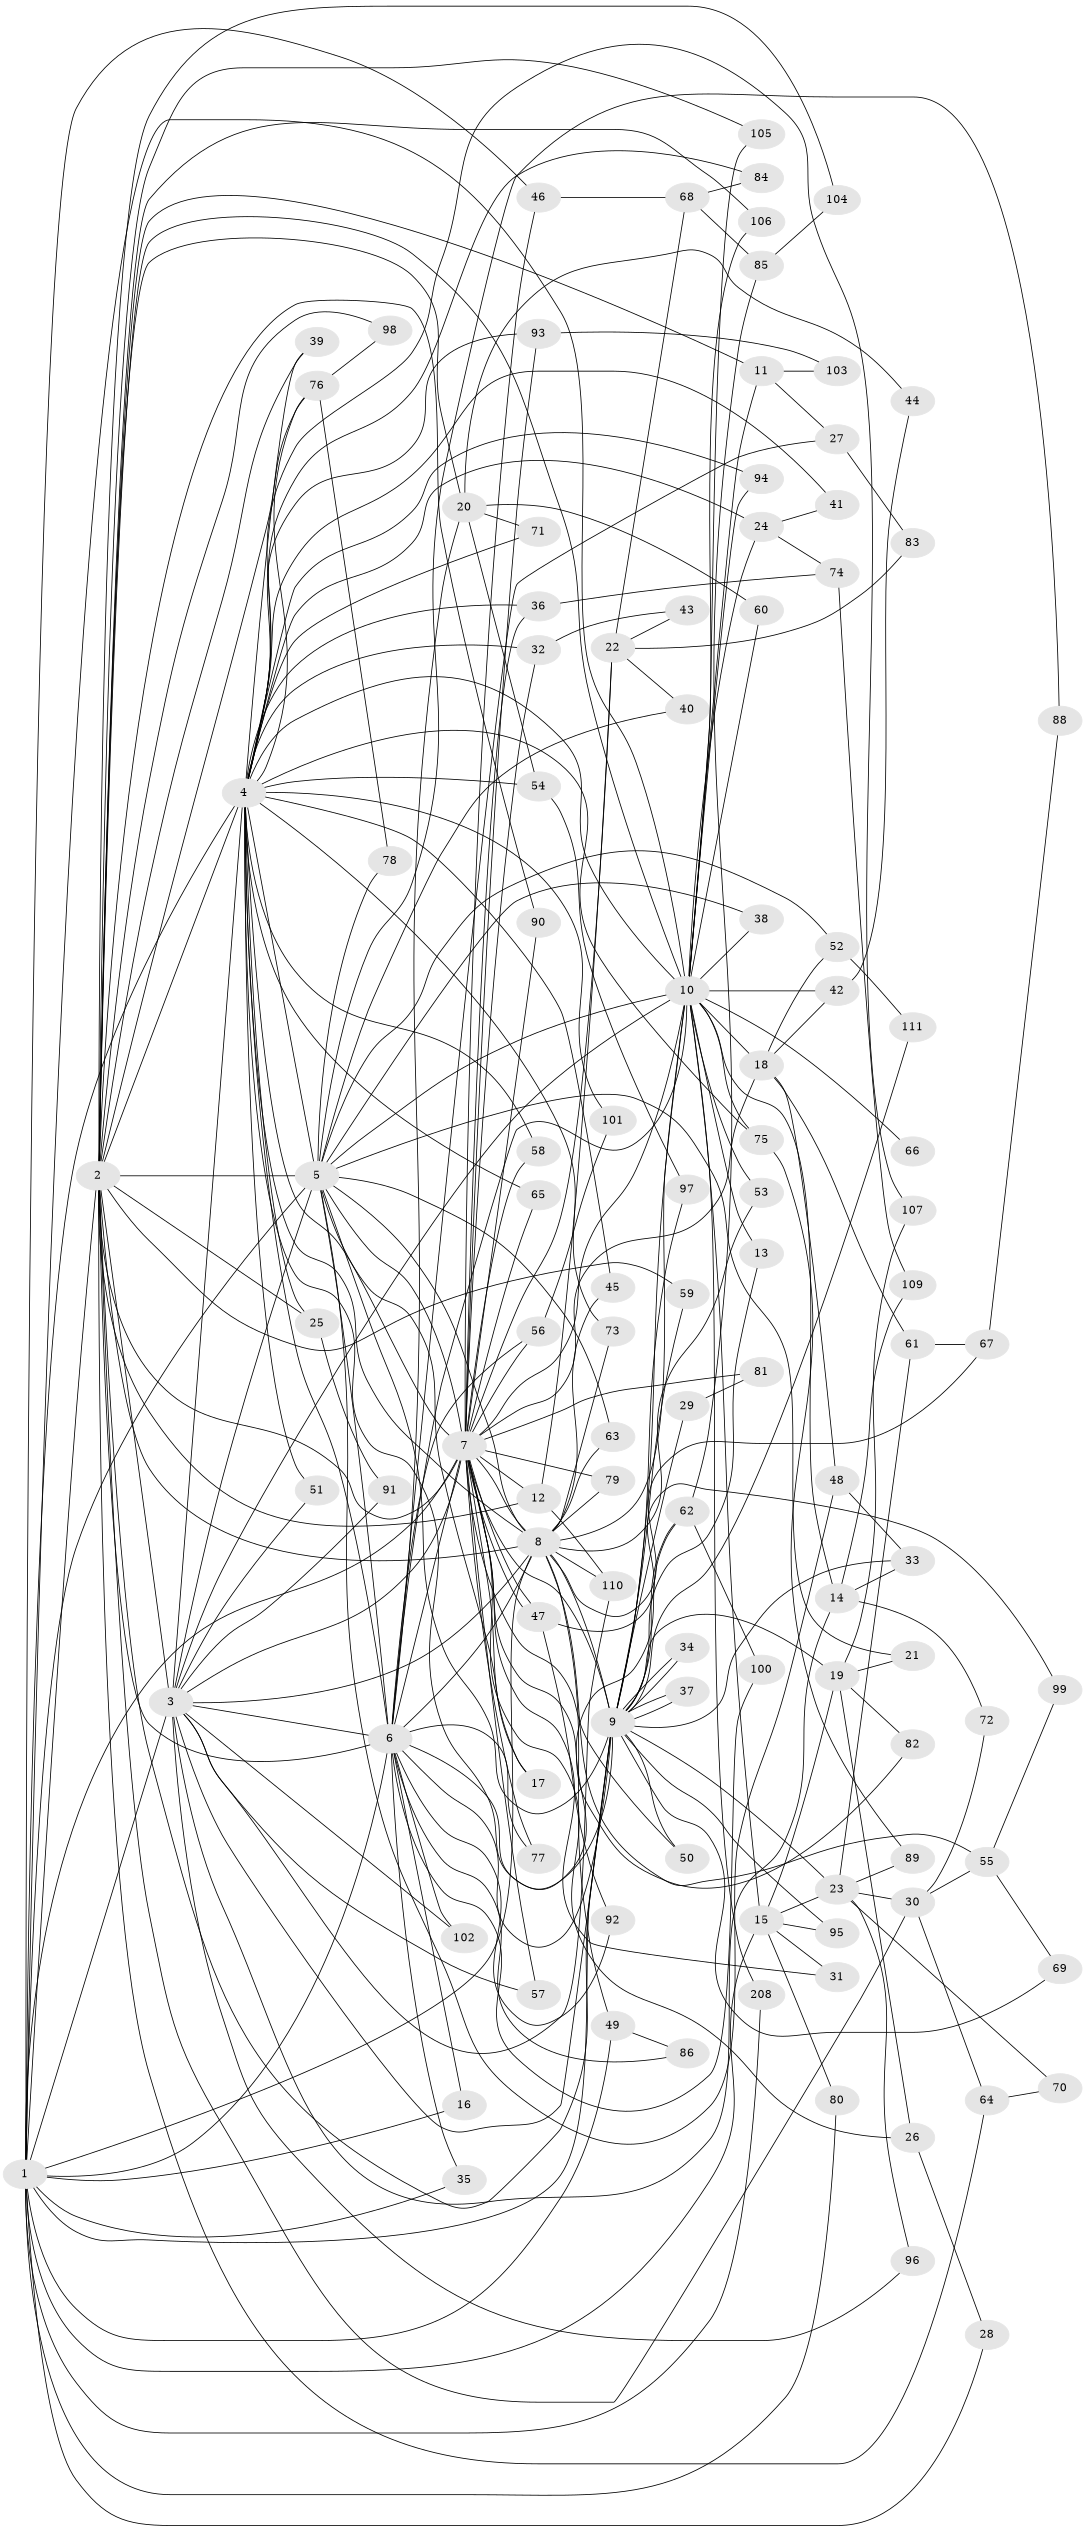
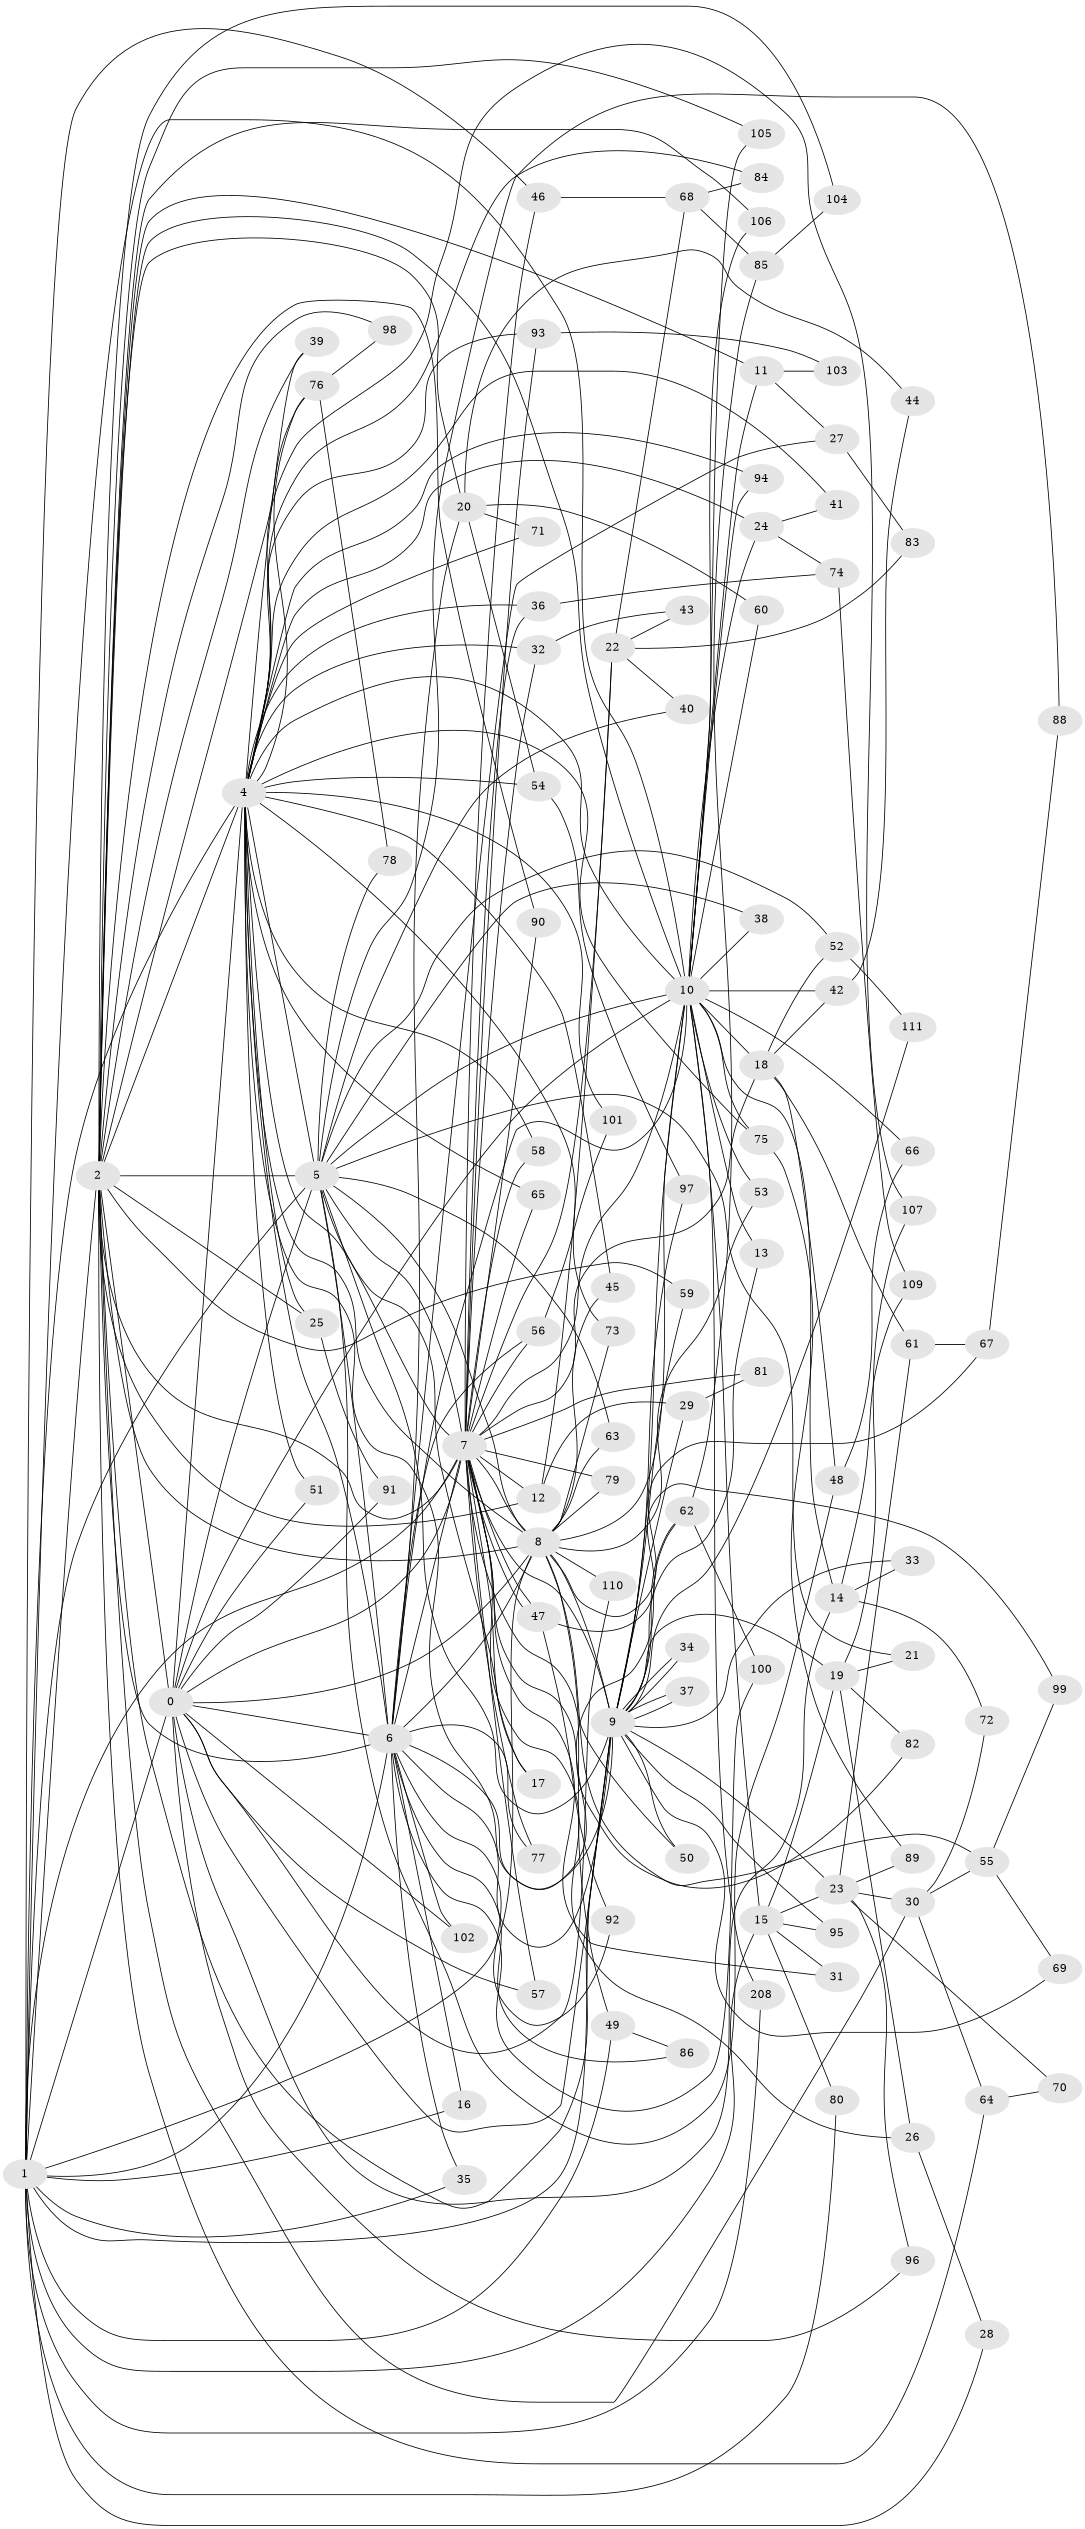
edge "48" -- "33": now "48" -- "66"
edge "12" -- "110": now "12" -- "29"
node "3": label "3" -> "0"
